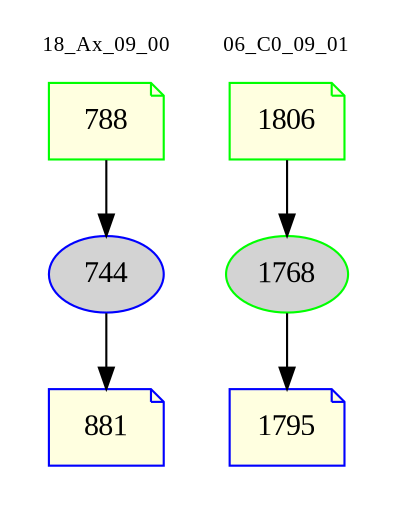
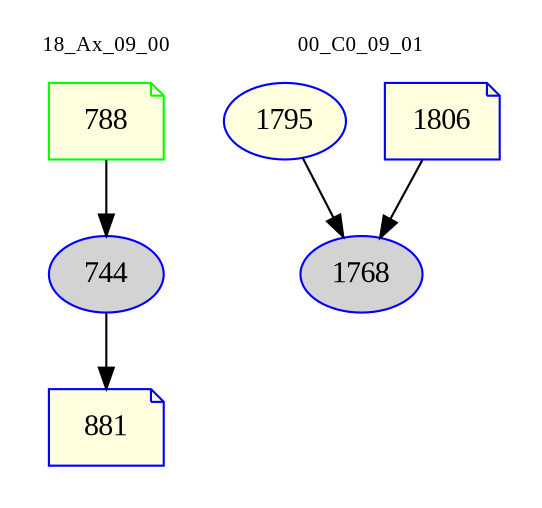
cluster "06_C0_09_01": label "06_C0_09_01" -> "00_C0_09_01"
node "1806": color green -> blue
node "1768": color green -> blue
edge "1768" -> "1795": reversed
node "1795": shape note -> ellipse
